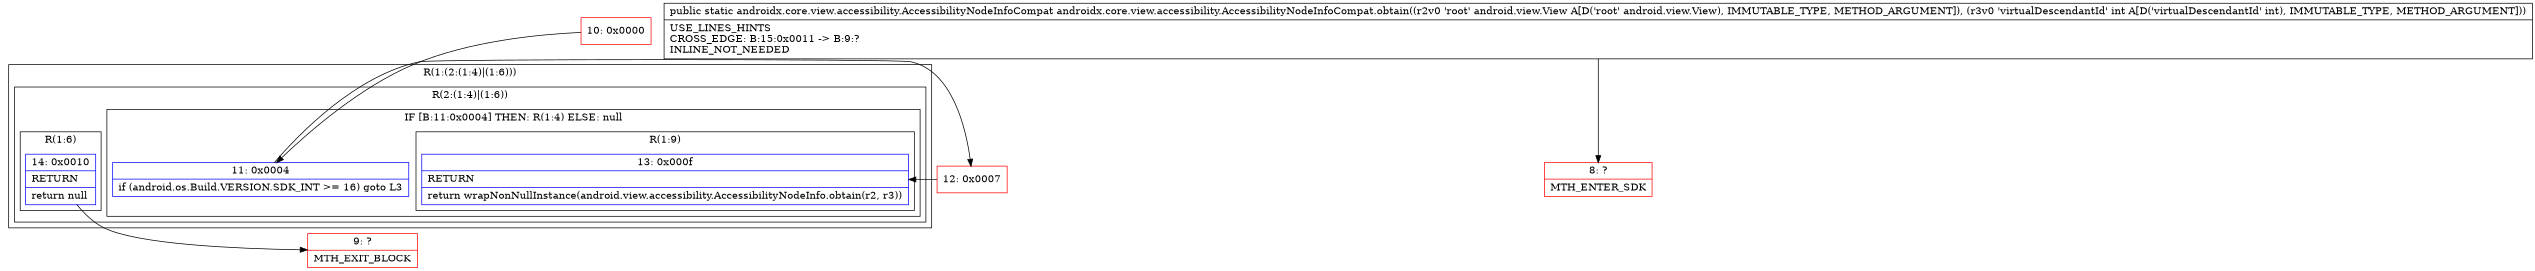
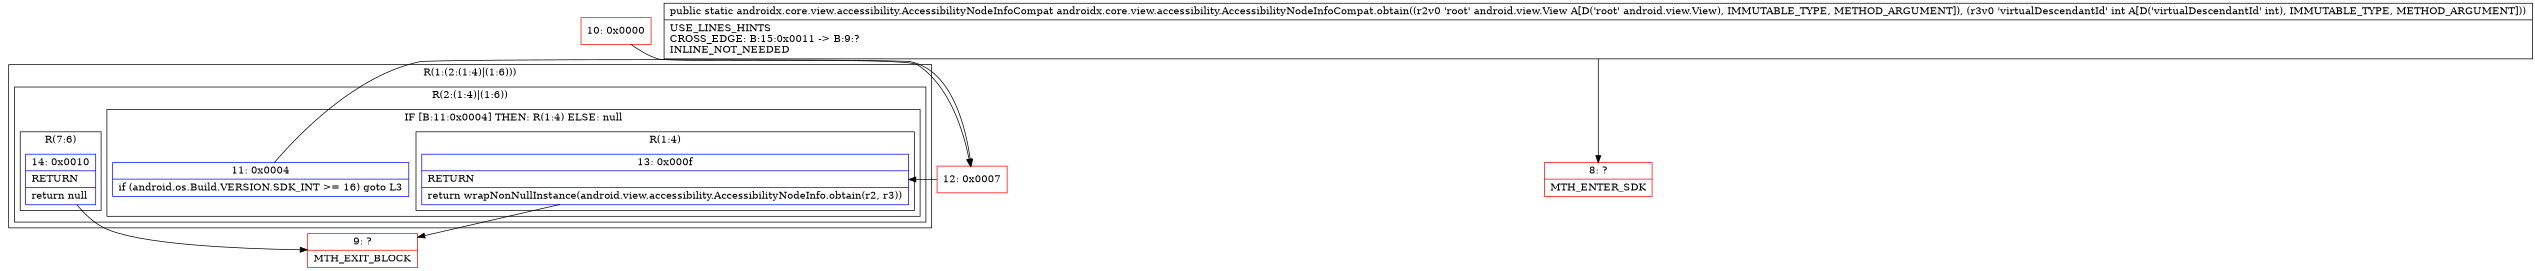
edge "10: 0x0000" -> "11: 0x0004": now "10: 0x0000" -> "12: 0x0007"
cluster "R(1:6)": label "R(1:6)" -> "R(7:6)"
cluster "R(1:9)": label "R(1:9)" -> "R(1:4)"
edge "13: 0x000f" -> "9: ?": added
